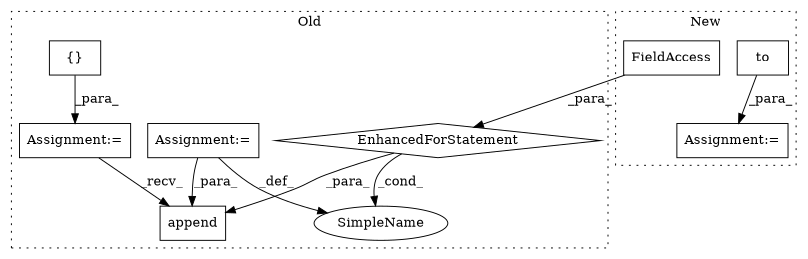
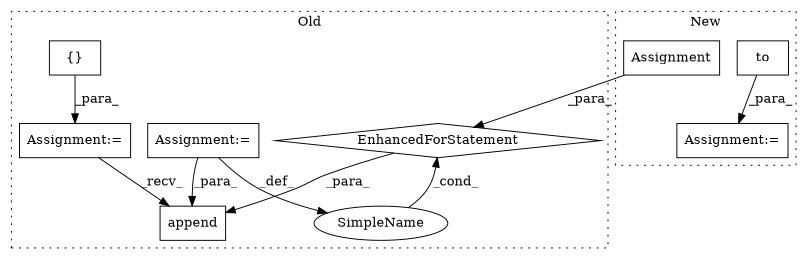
node "FieldAccess": label "FieldAccess" -> "Assignment"
edge "EnhancedForStatement" -> "SimpleName": reversed
